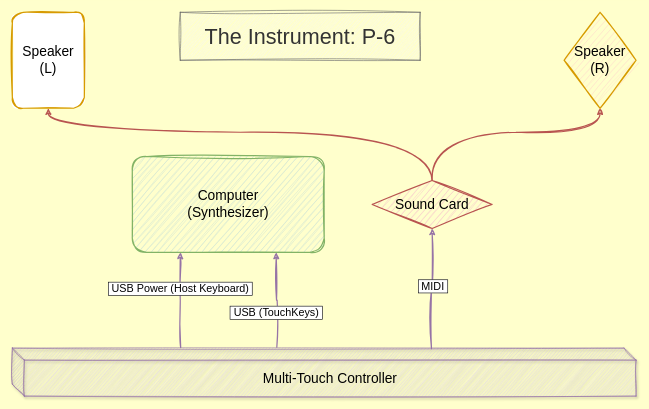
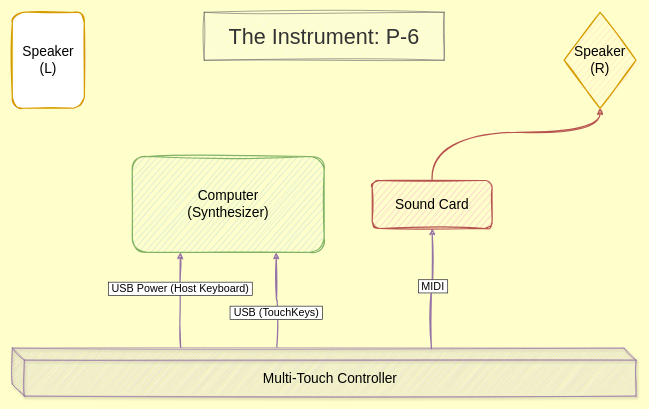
node "The Instrument: P-6": moved (300, 36) -> (324, 36)
edge "Sound Card" -> "Speaker (L)": removed
node "Sound Card": shape diamond -> rounded rectangle
